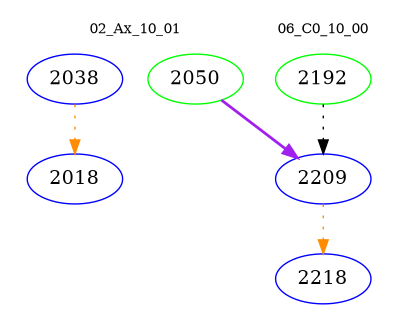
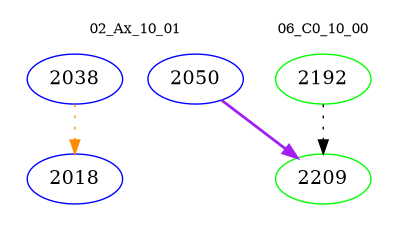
node "2050": color green -> blue
node "2209": color blue -> green
node "2218": removed
